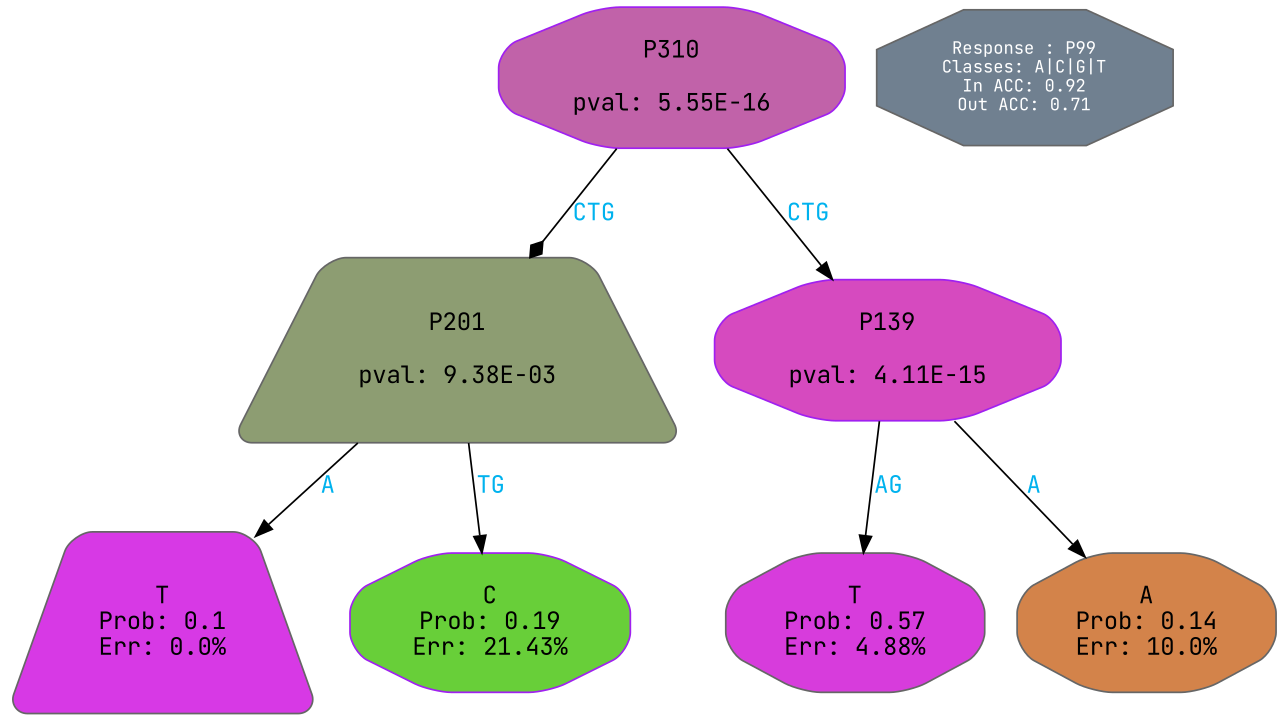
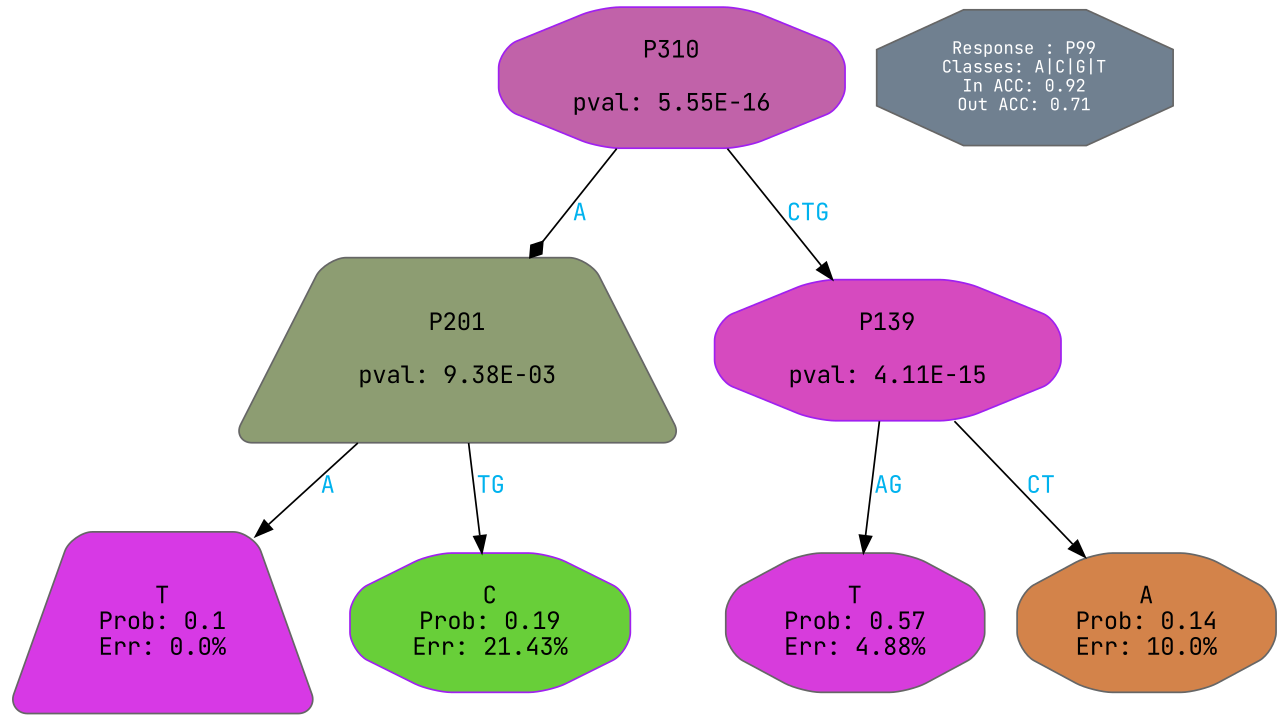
edge "P310 pval: 5.55E-16" -> "P201 pval: 9.38E-03": label "CTG" -> "A"
edge "P139 pval: 4.11E-15" -> "A Prob: 0.14 Err: 10.0%": label "A" -> "CT"
